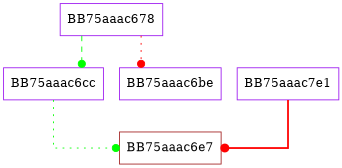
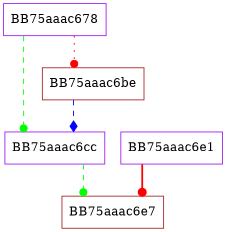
node "BB75aaac6be": color purple -> brown
node "BB75aaac7e1": label "BB75aaac7e1" -> "BB75aaac6e1"
edge "BB75aaac6be" -> "BB75aaac6cc": added
edge "BB75aaac6cc" -> "BB75aaac6e7": style dotted -> dashed
